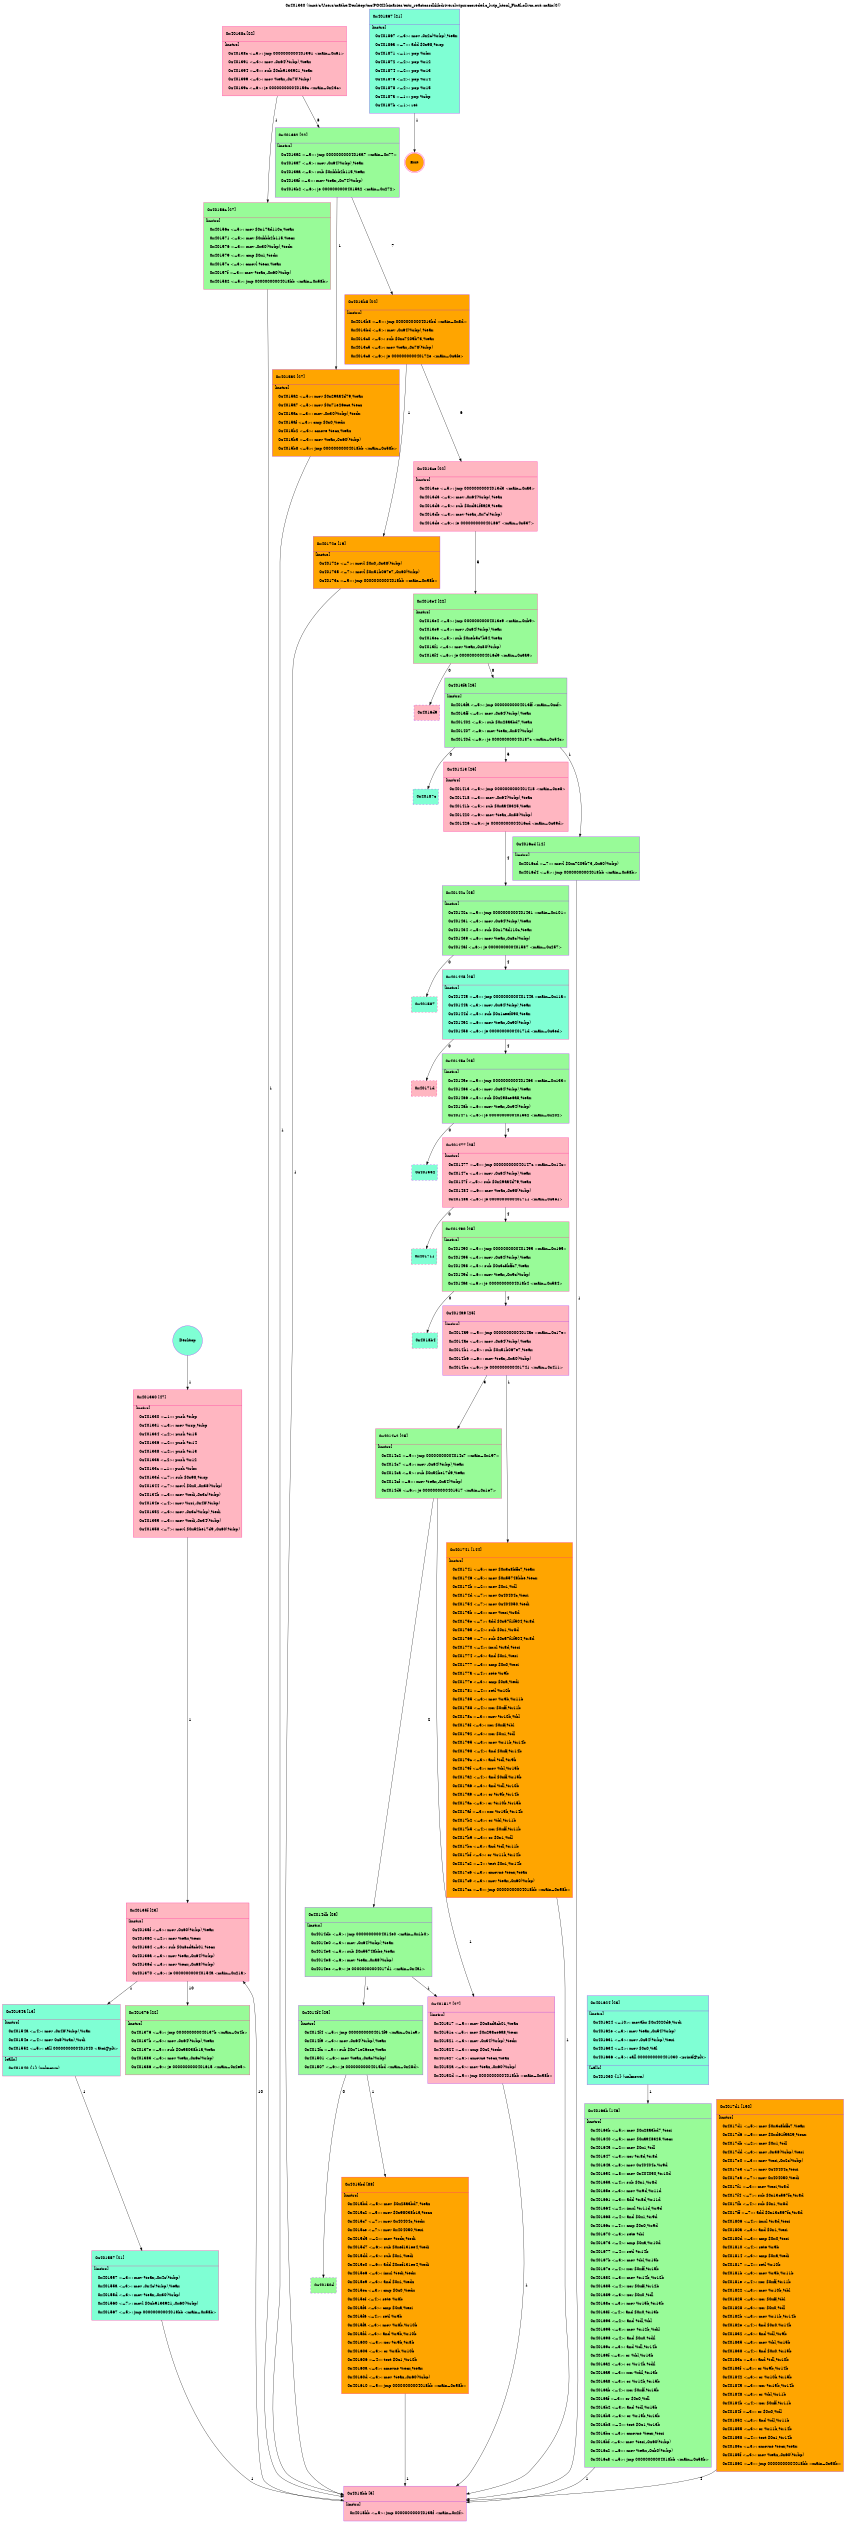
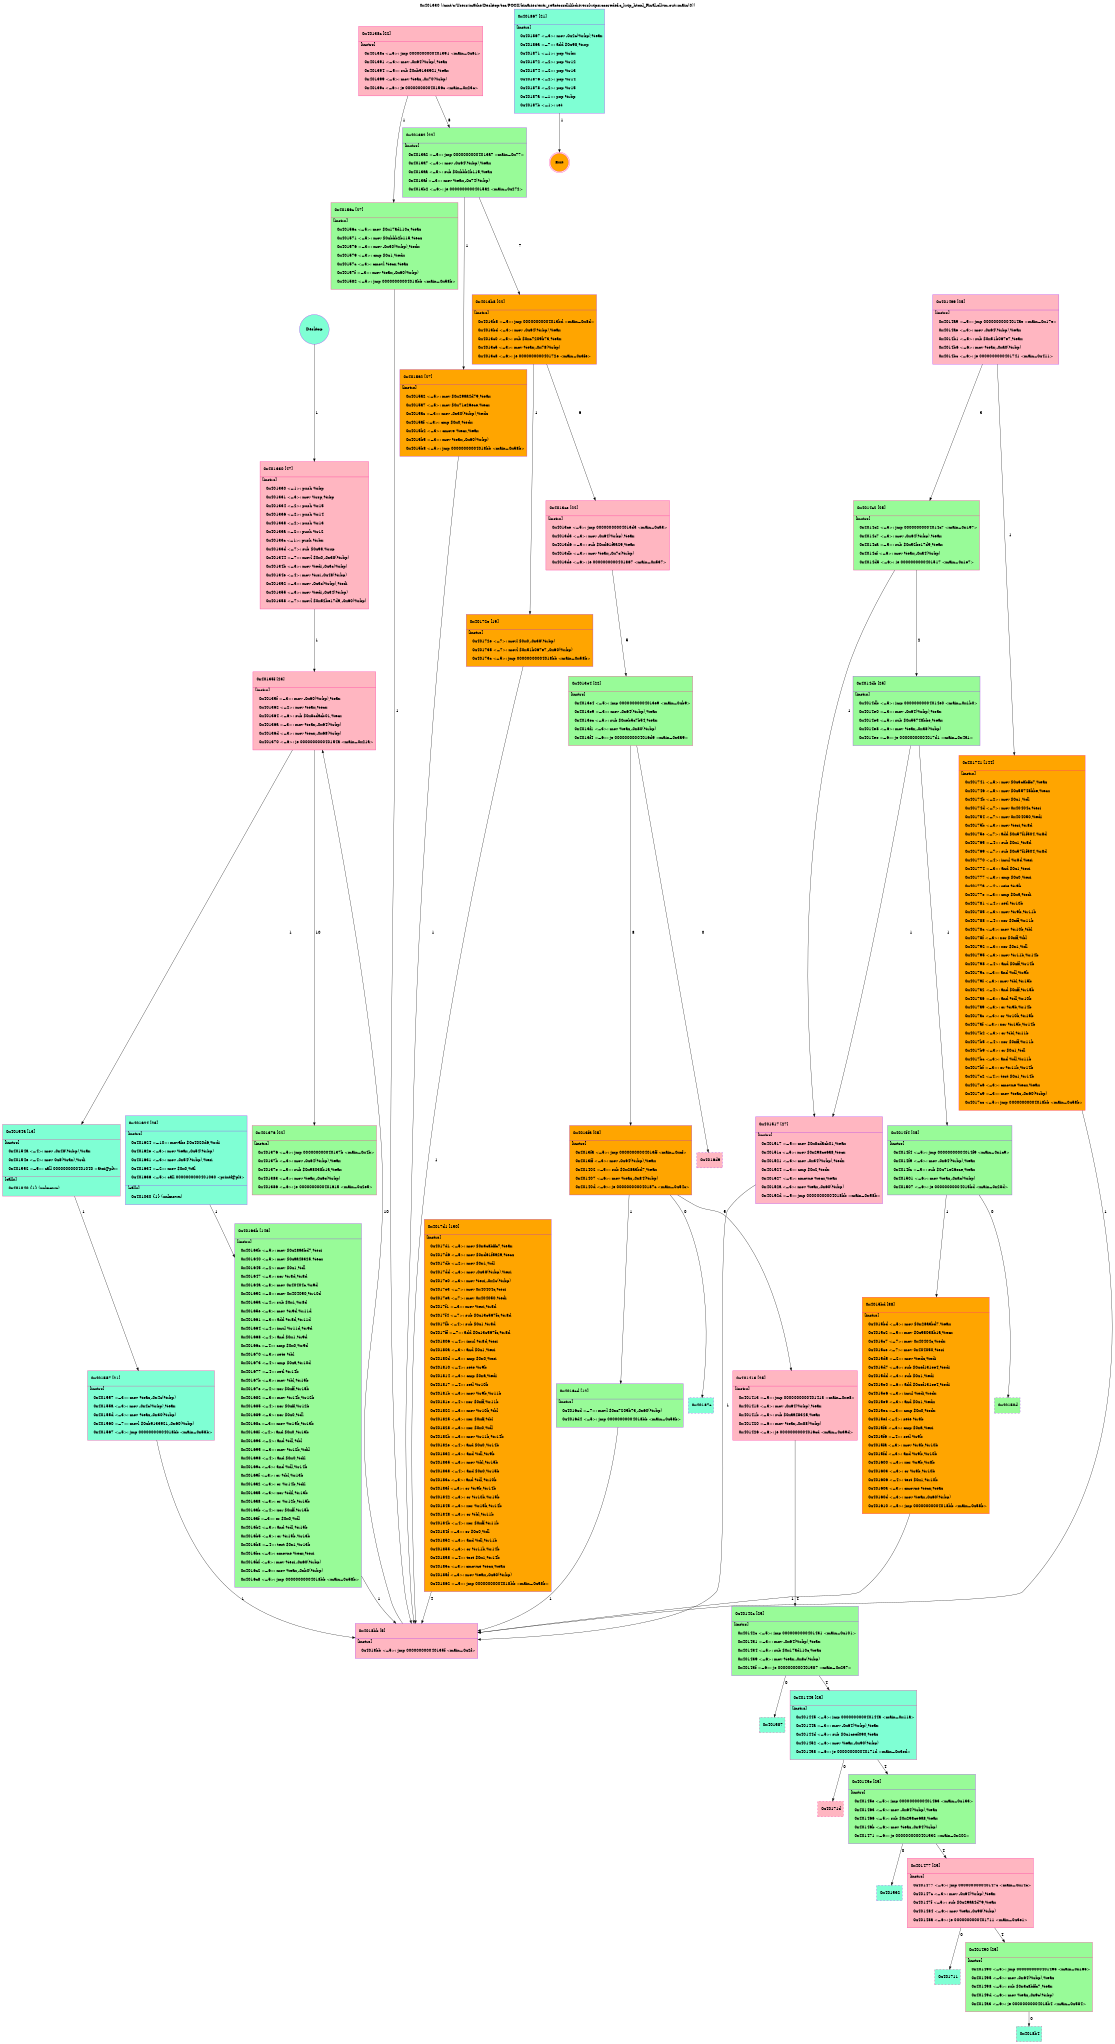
node "0x4013fa [25]": fillcolor palegreen -> orange
edge "0x401490 [25]" -> "0x4014a9 [25]": removed, label "4"
